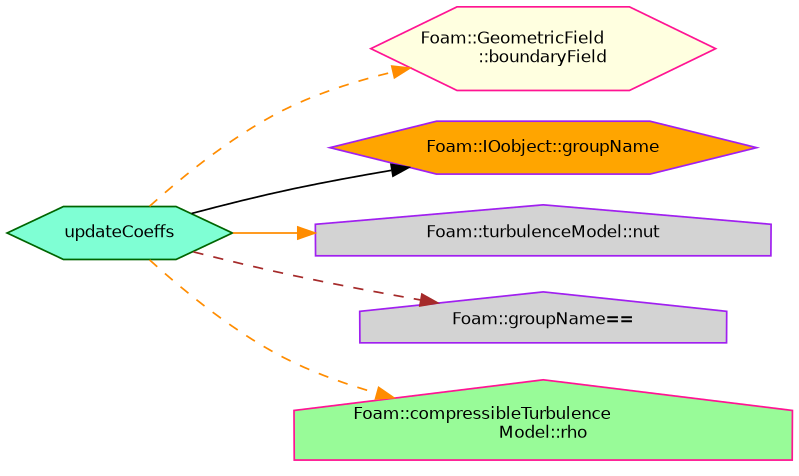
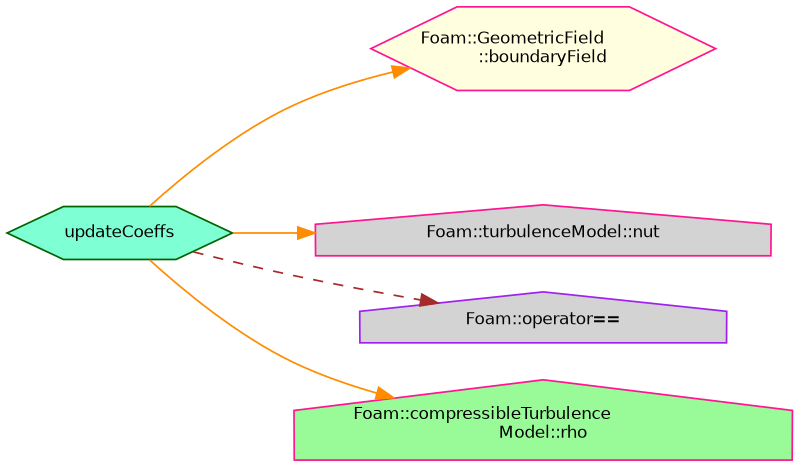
edge "updateCoeffs" -> "Foam::GeometricField ::boundaryField": style dashed -> solid
node "Foam::IOobject::groupName": removed
node "Foam::turbulenceModel::nut": color purple -> deeppink
node "Foam::groupName==": label "Foam::groupName==" -> "Foam::operator=="
edge "updateCoeffs" -> "Foam::compressibleTurbulence Model::rho": style dashed -> solid
